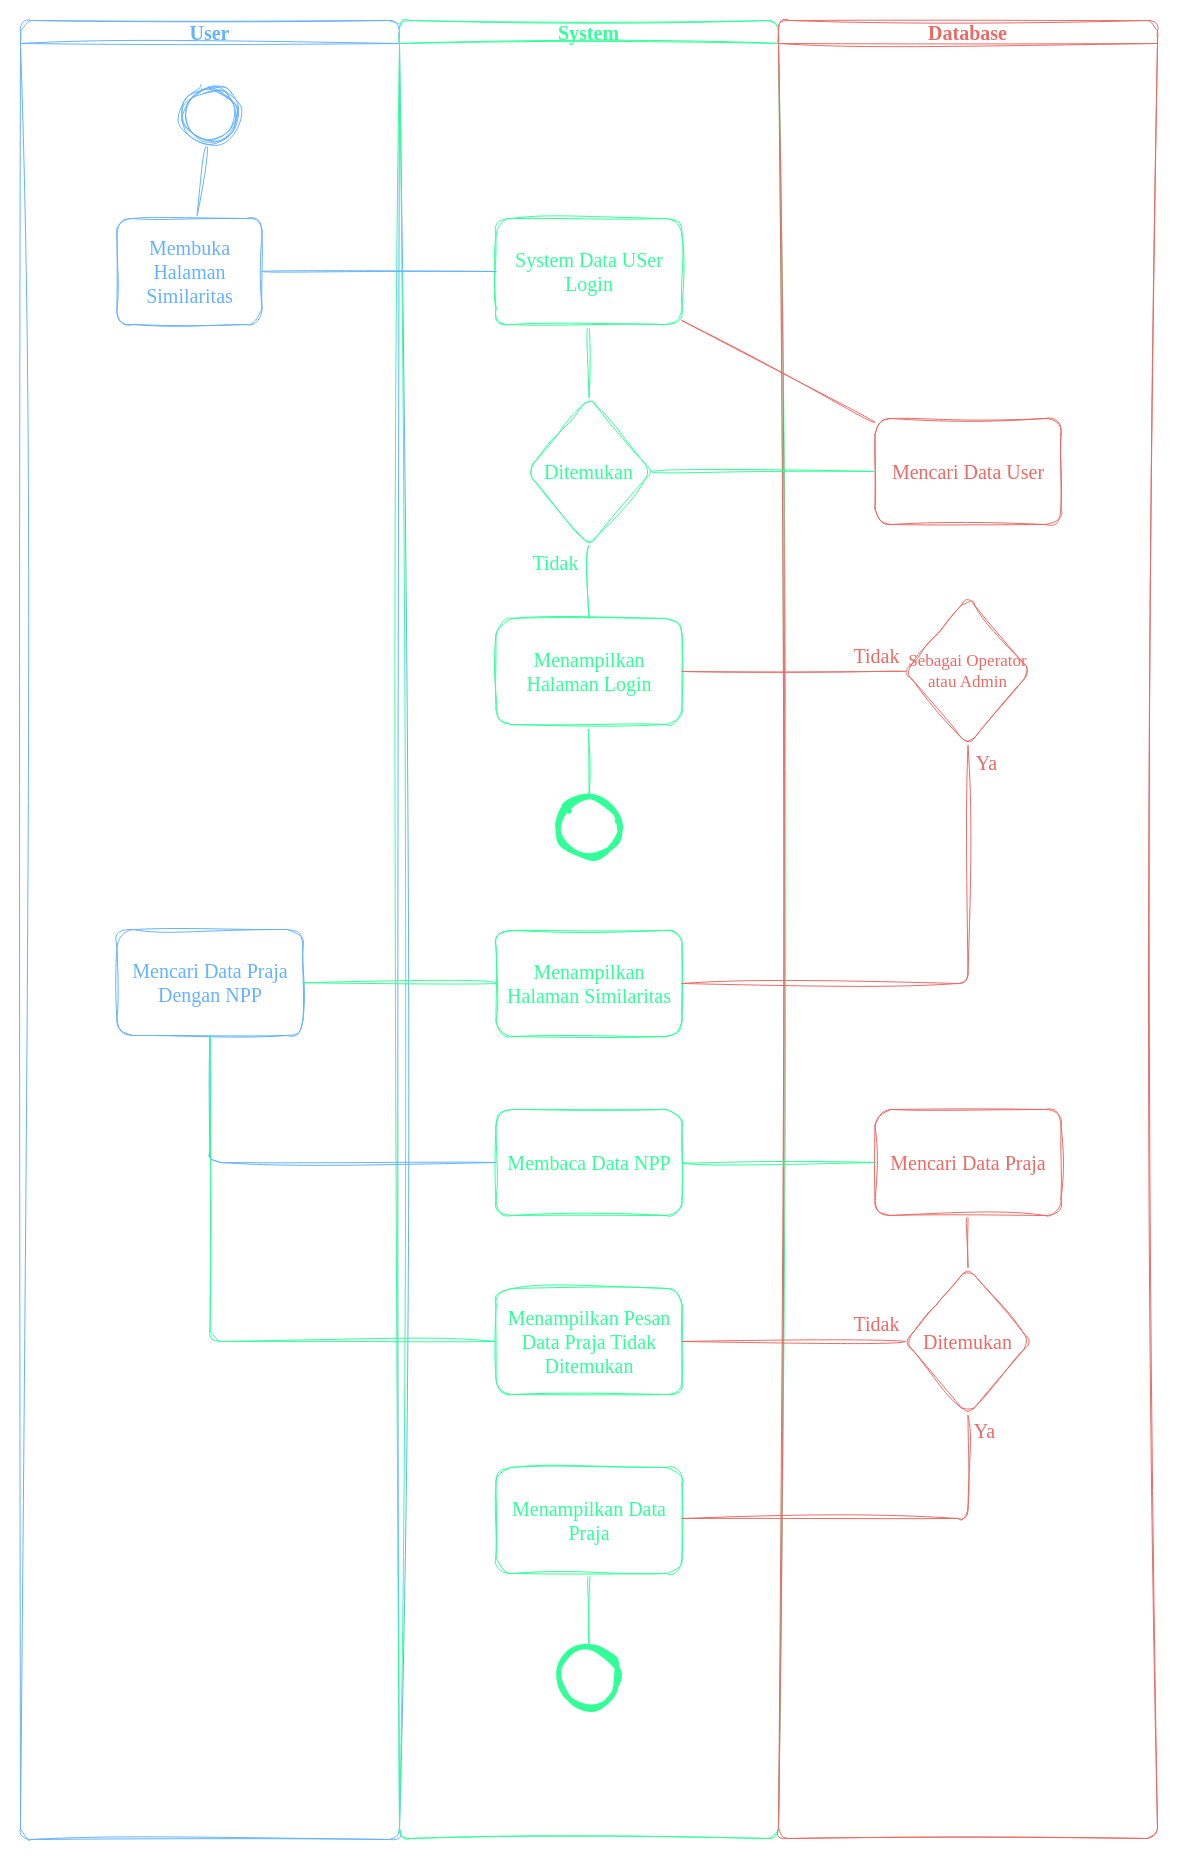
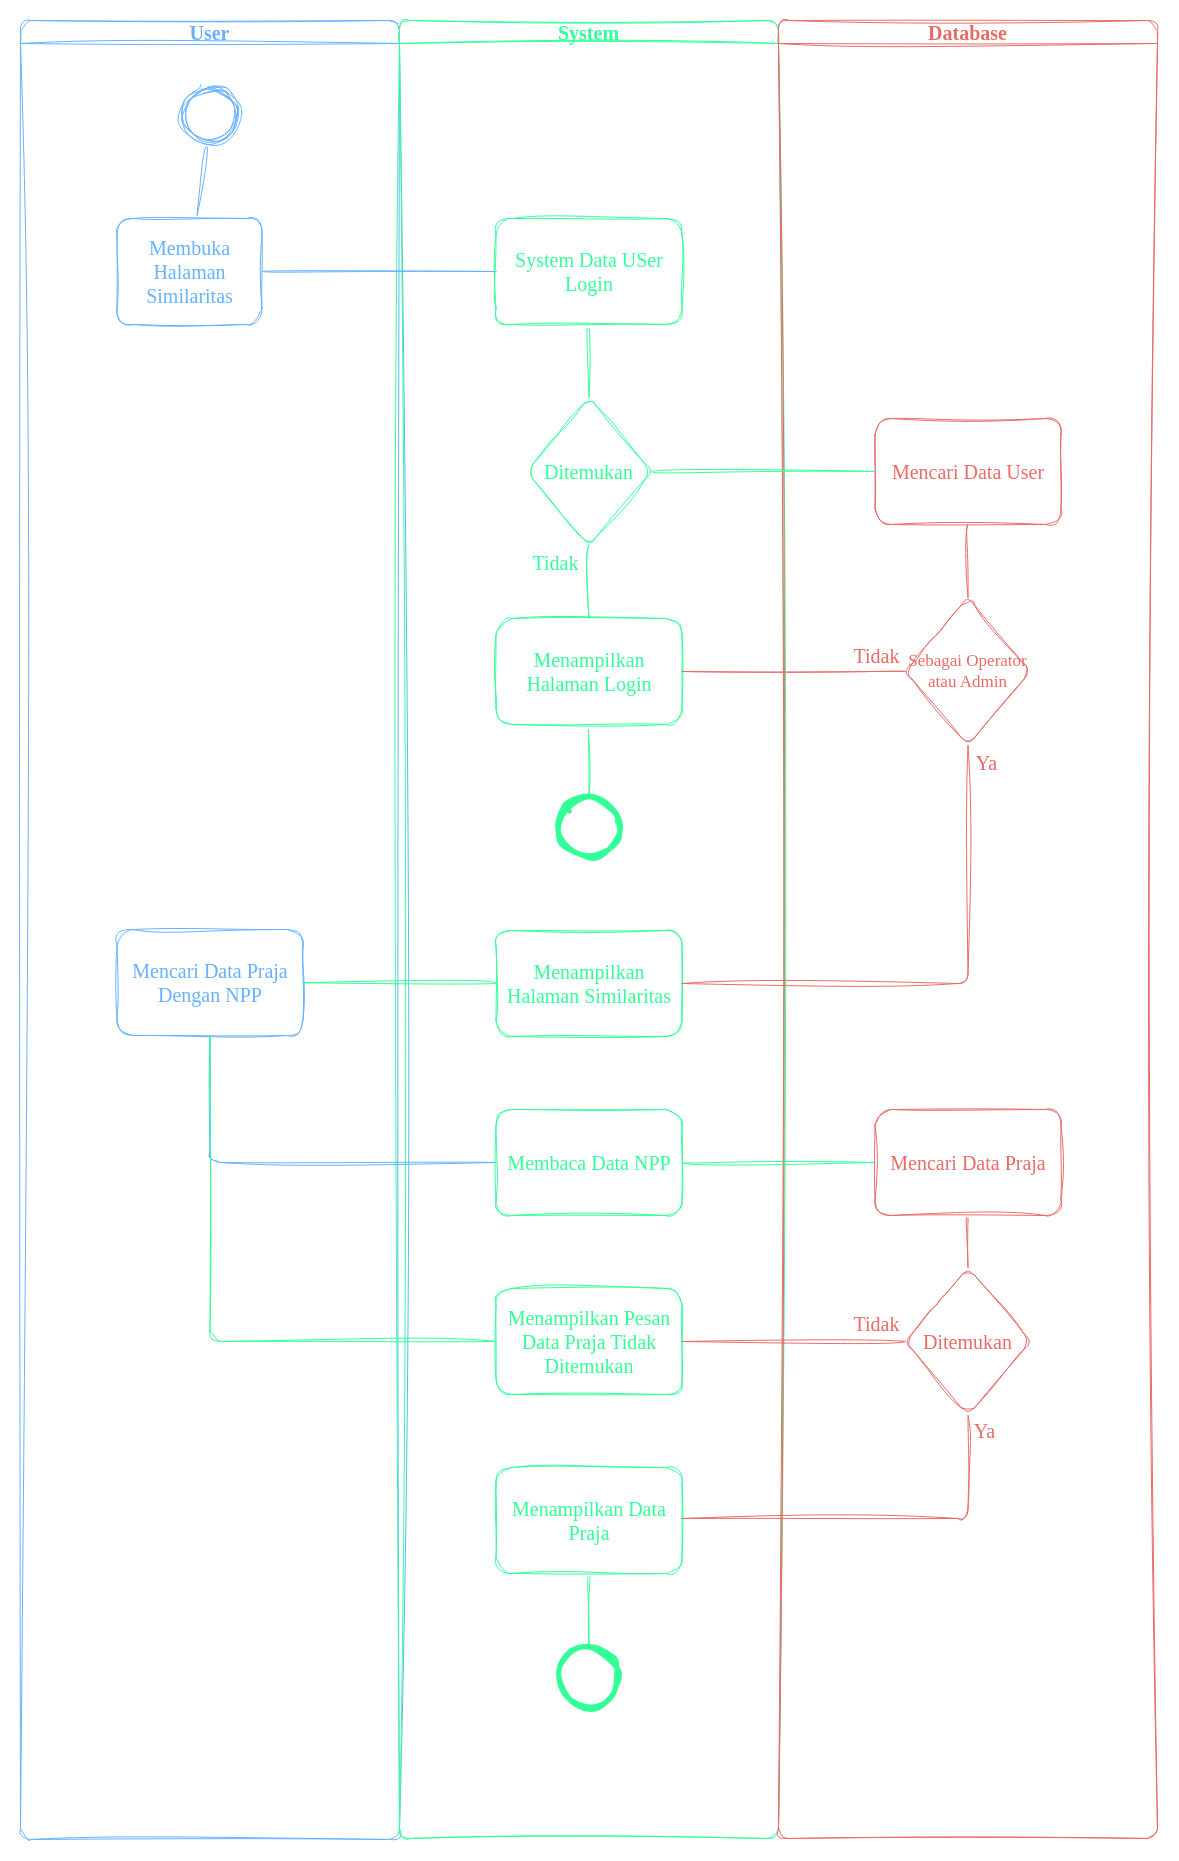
edge "System Data USer Login" -- "Mencari Data User": now "Sebagai Operator atau Admin" -- "Mencari Data User"
